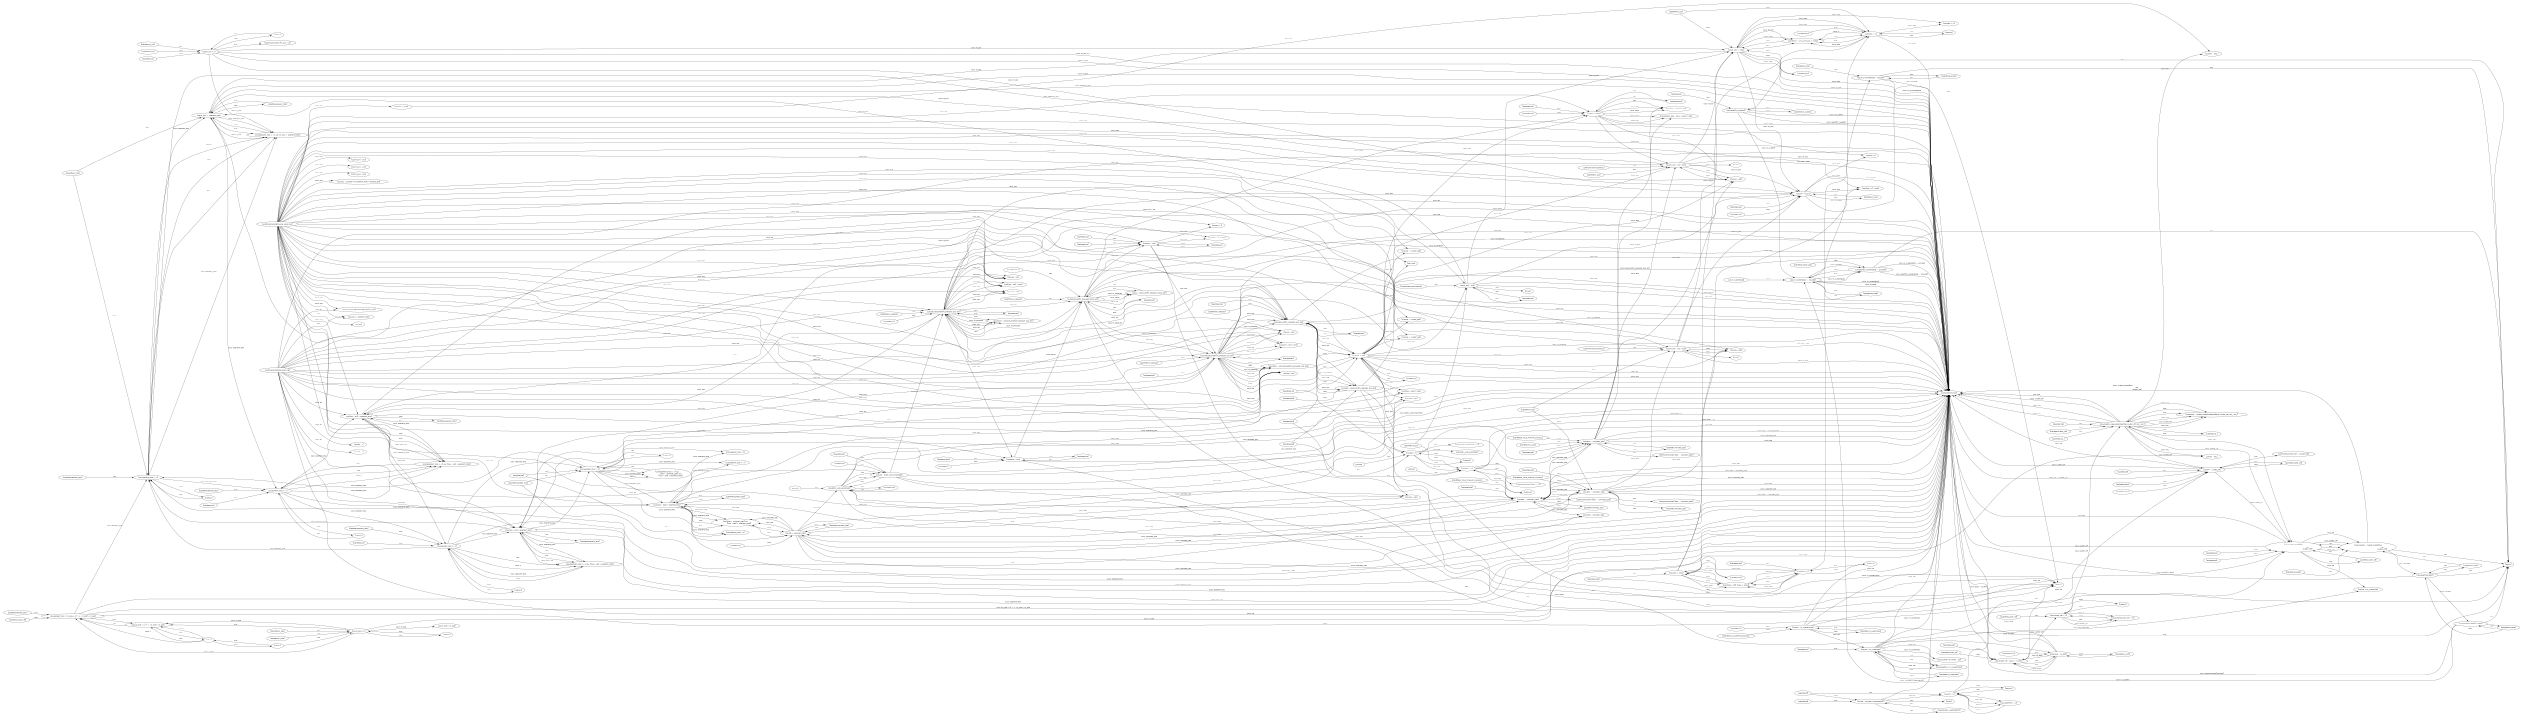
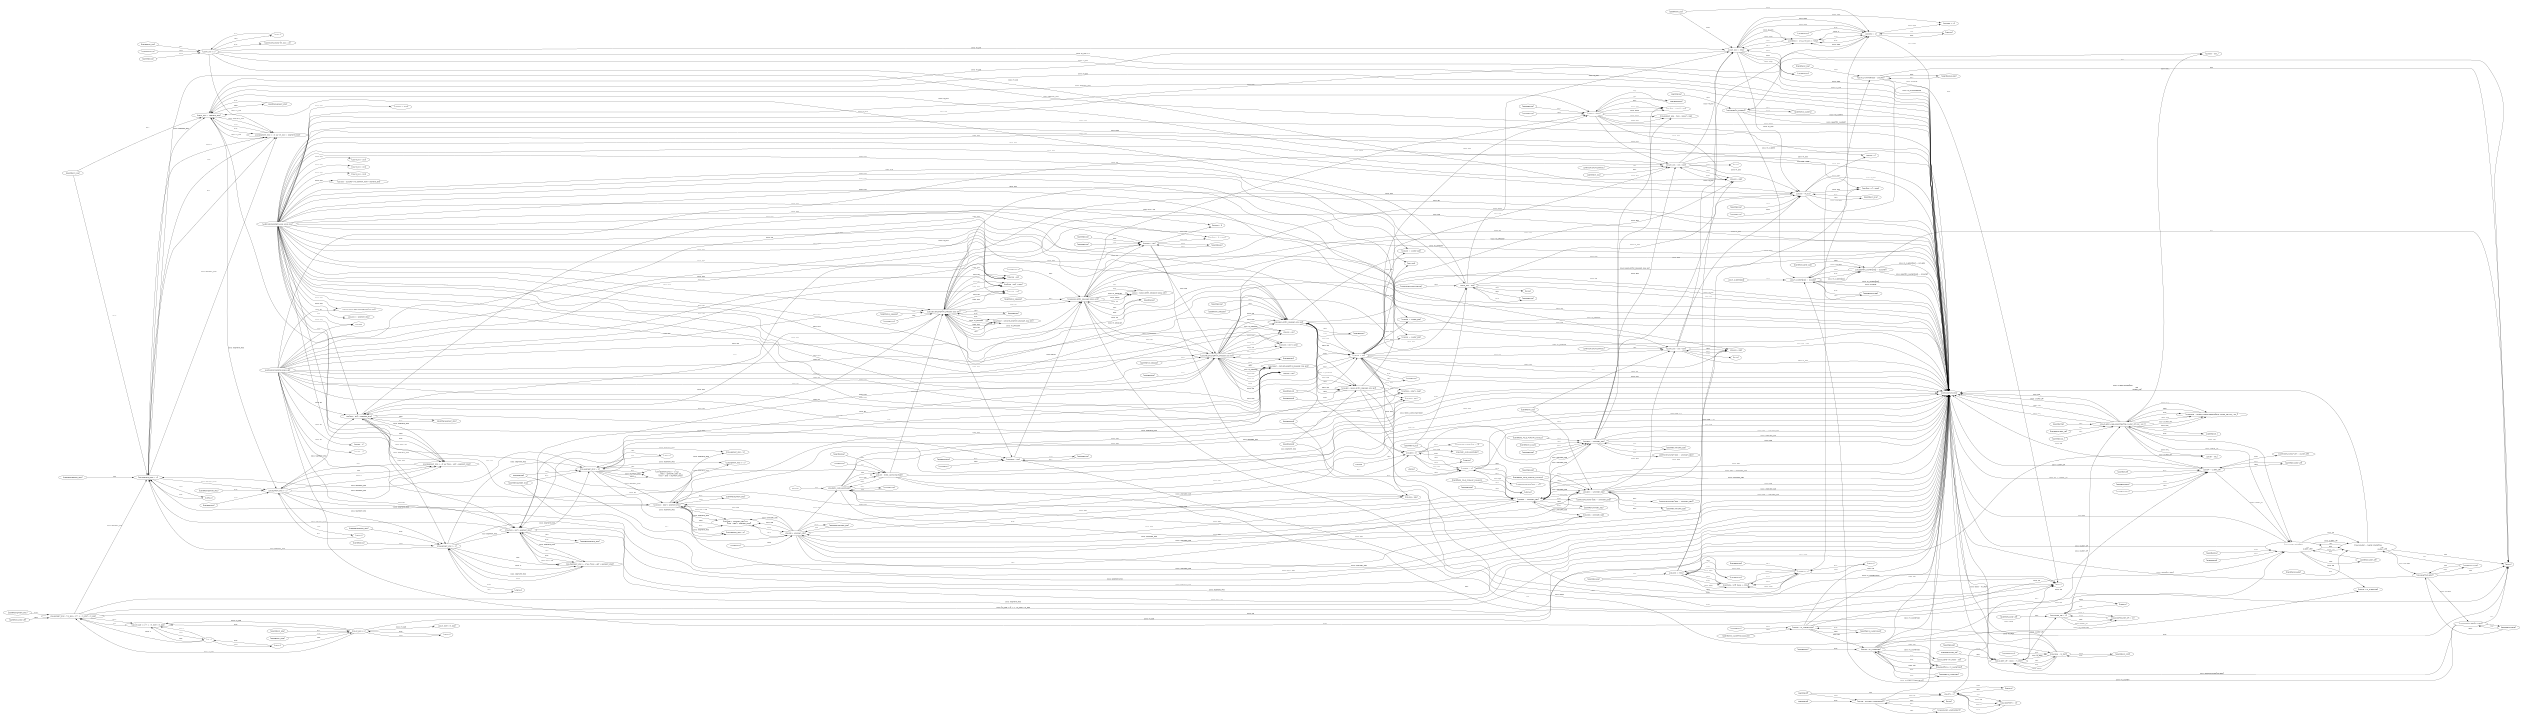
edge "(Call,pos >= total)" -> "(Call,pos = pos_)": now "(MethodParameterIn,long long& pos)" -> "(Call,pos = pos_)"
edge "(MethodParameterIn,long& len)" -> "(Call,pos >= segment_stop)": now "(MethodParameterIn,long& len)" -> "1000168"
